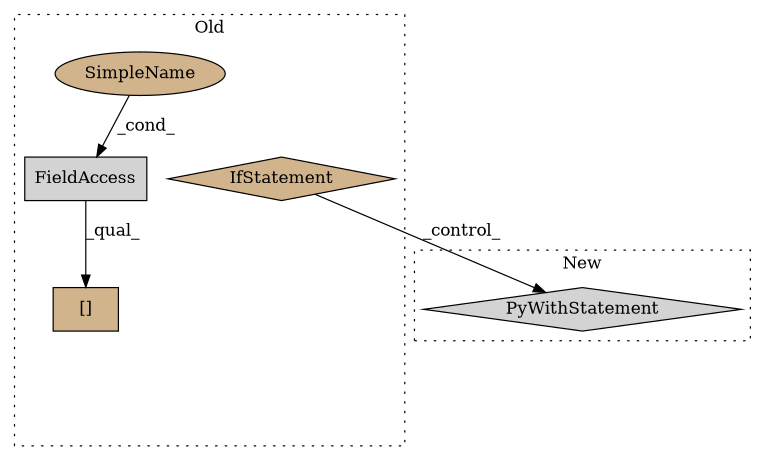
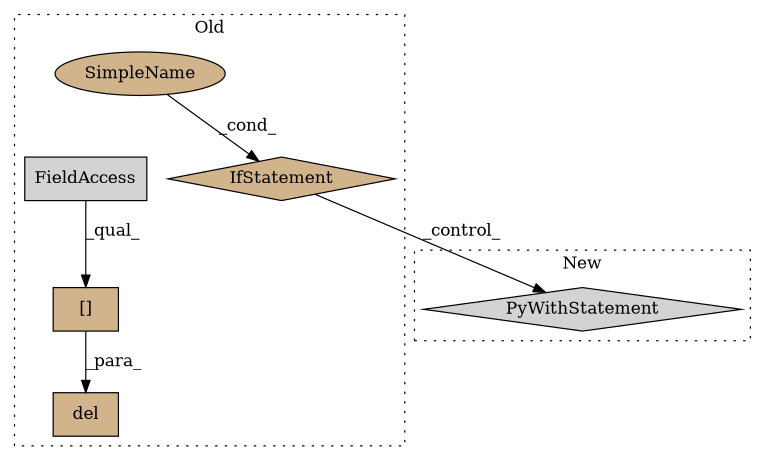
edge "SimpleName" -> "FieldAccess": now "SimpleName" -> "IfStatement"
node "del": added
